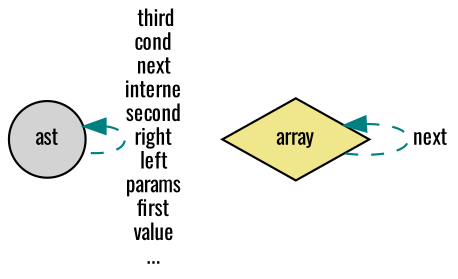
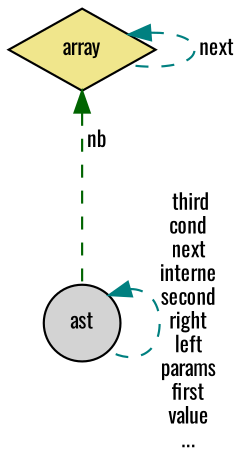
edge "ast" -> "array": added, label "nb"
